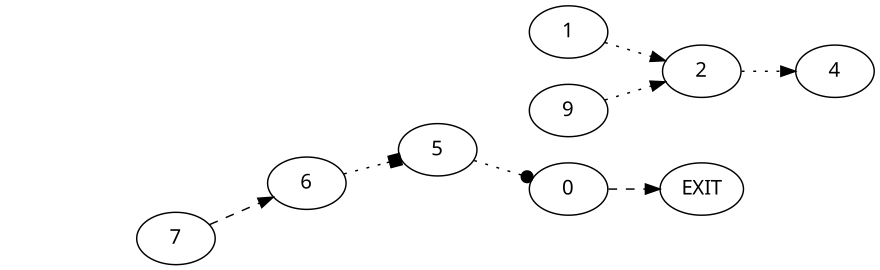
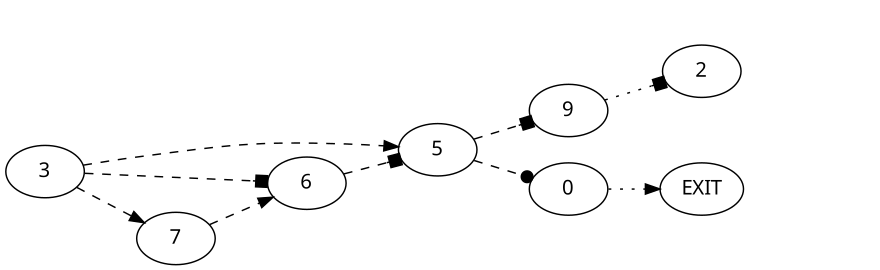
node "1": removed
node "4": removed
edge "9" -> "2": arrowhead normal -> box
edge "5" -> "9": added
edge "6" -> "5": style dotted -> dashed
edge "5" -> "0": style dotted -> dashed
node "3": added
edge "0" -> "EXIT": style dashed -> dotted
